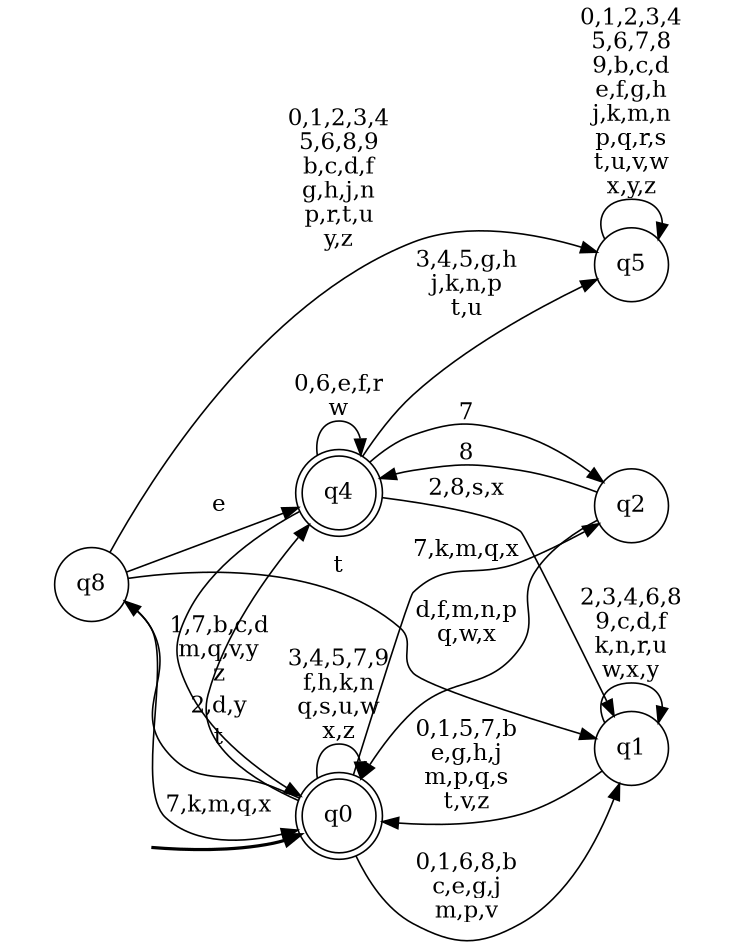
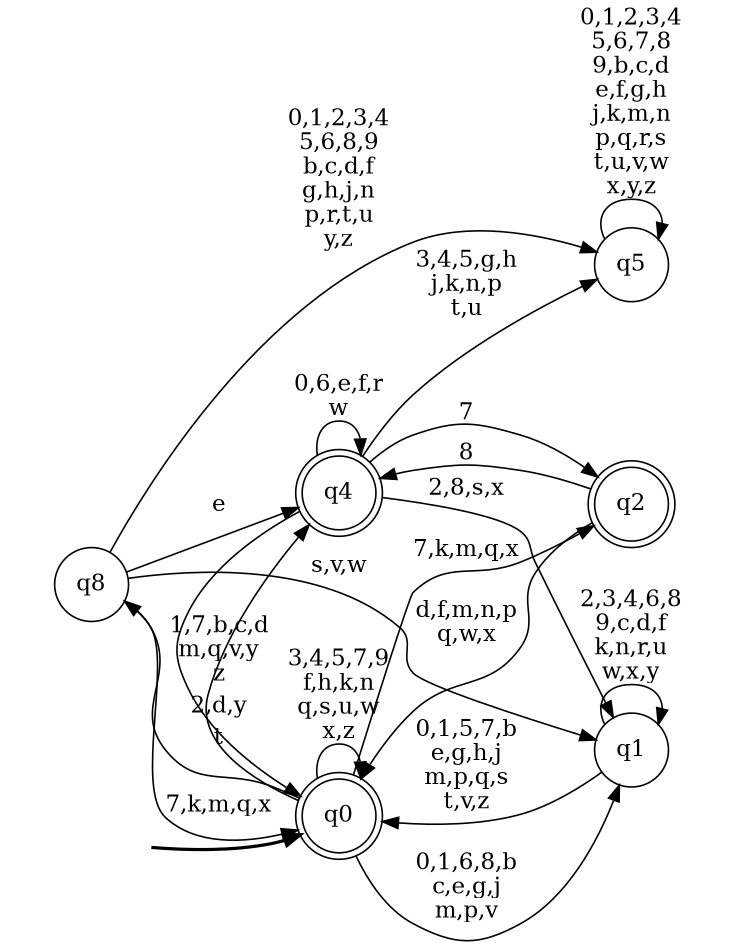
node "q2": shape circle -> doublecircle
edge "q8" -> "q1": label "t" -> "s,v,w"
